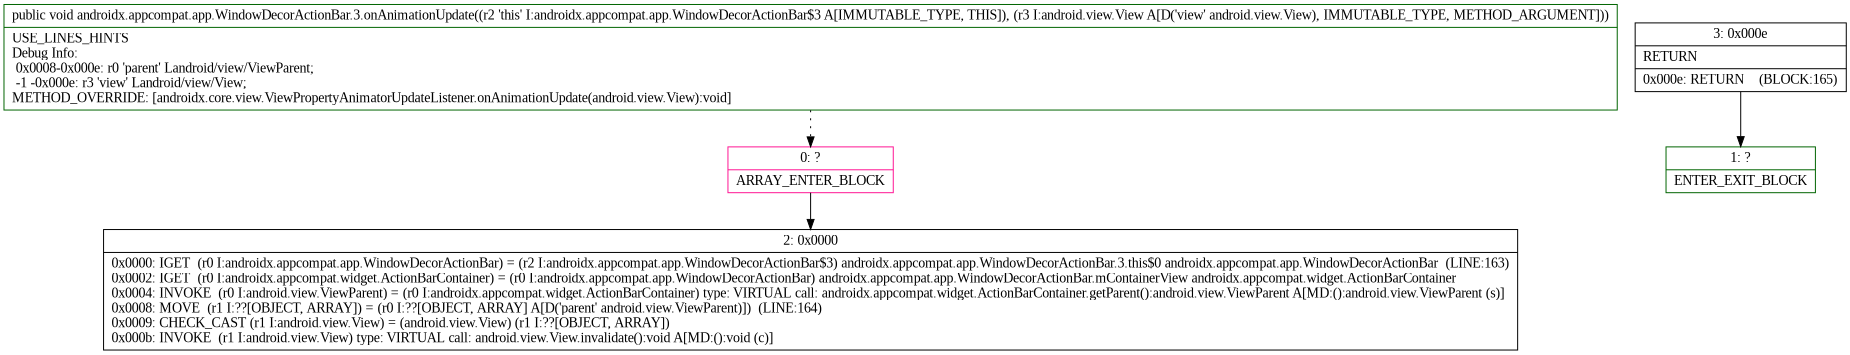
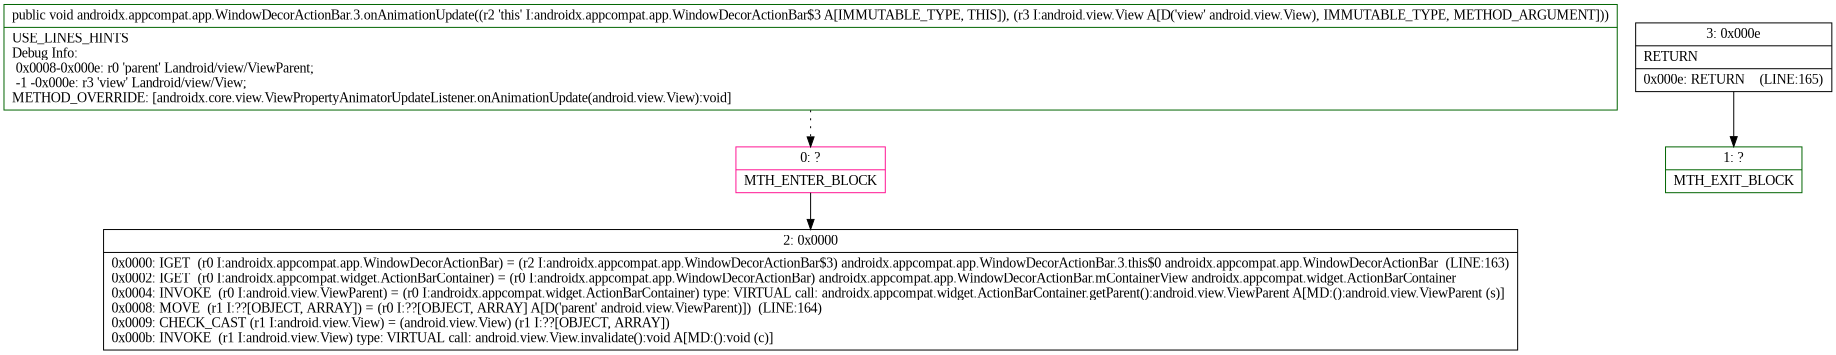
node "3: 0x000e": text "0x000e: RETURN    (BLOCK:165)" -> "0x000e: RETURN    (LINE:165)"
node "0: ?": text "ARRAY_ENTER_BLOCK" -> "MTH_ENTER_BLOCK"
node "1: ?": text "ENTER_EXIT_BLOCK" -> "MTH_EXIT_BLOCK"
